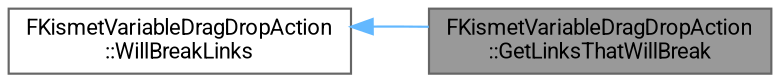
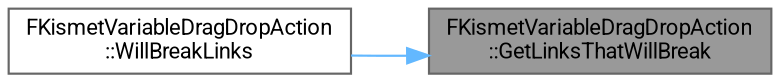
edge "FKismetVariableDragDropAction ::GetLinksThatWillBreak" -> "FKismetVariableDragDropAction ::WillBreakLinks": reversed
